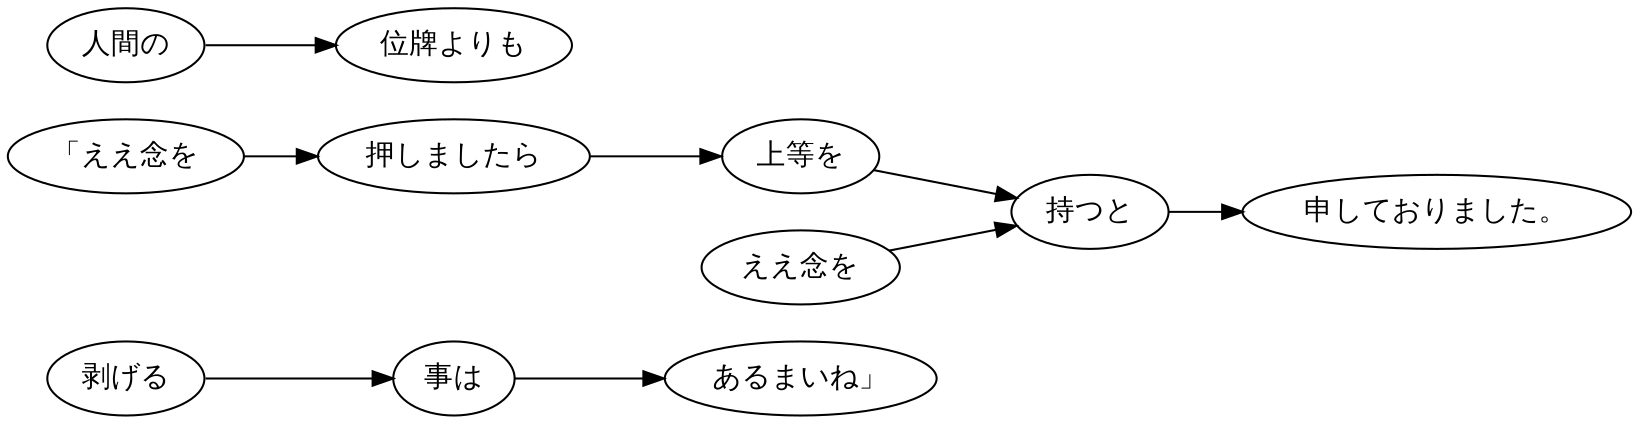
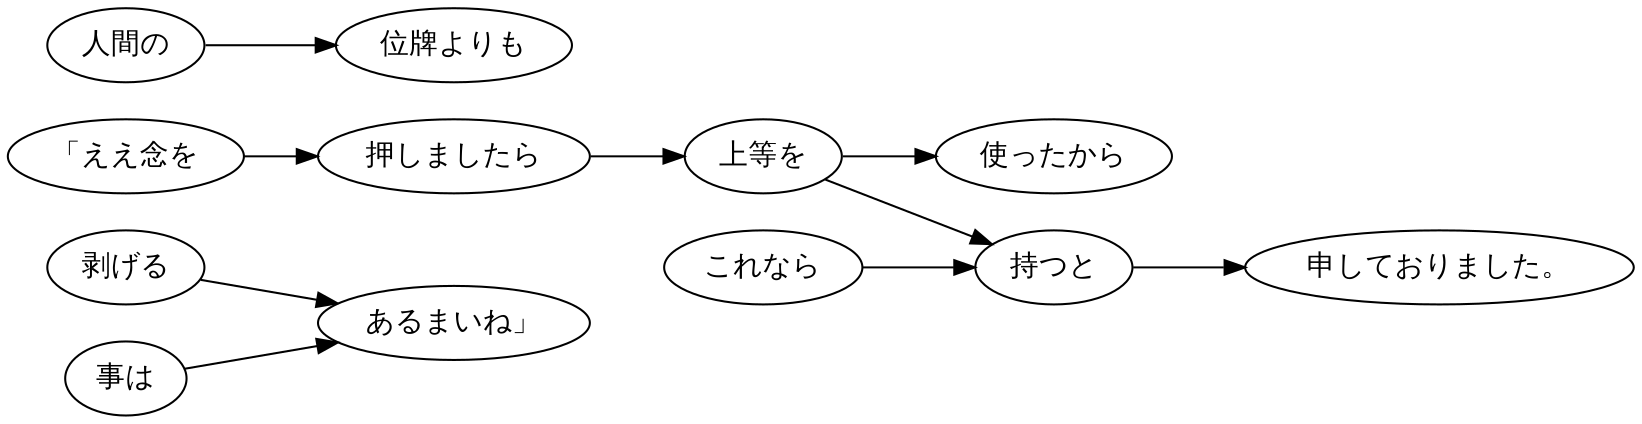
node "使ったから": added
node "ええ念を": label "ええ念を" -> "これなら"
edge "剥げる" -> "事は": now "剥げる" -> "あるまいね」"
